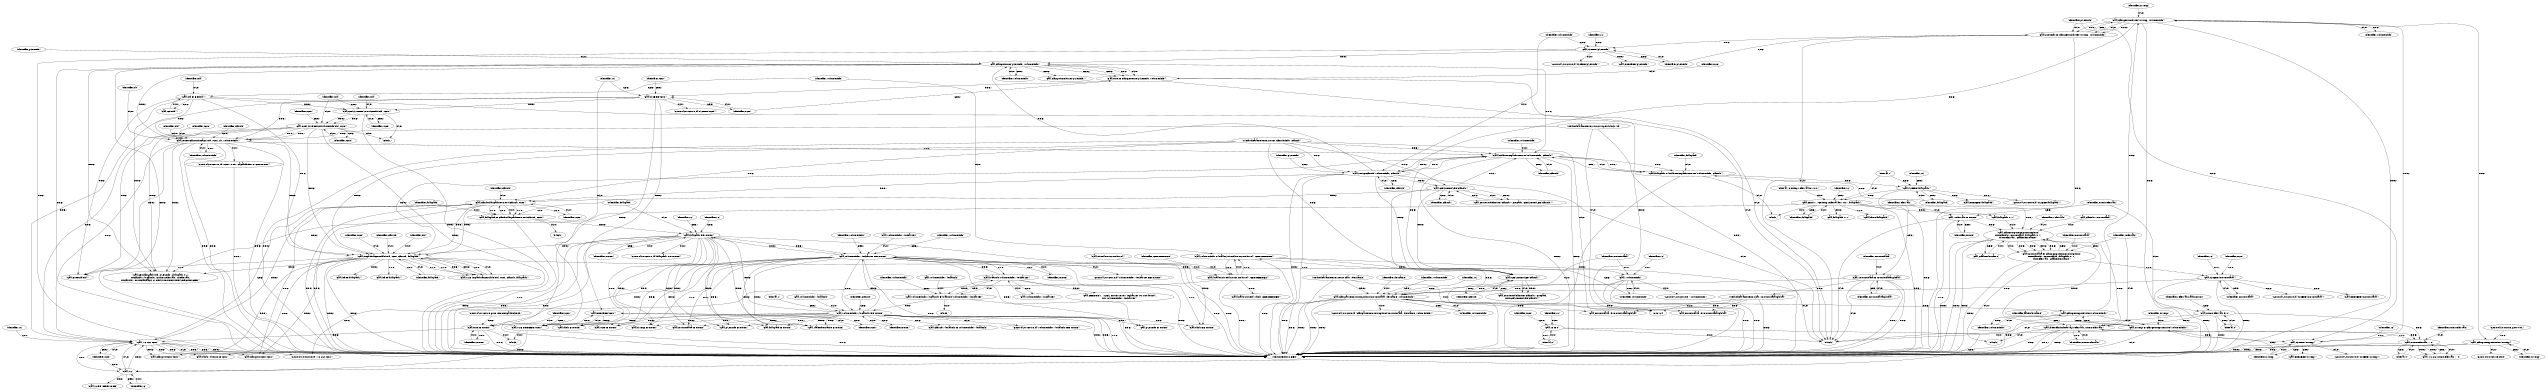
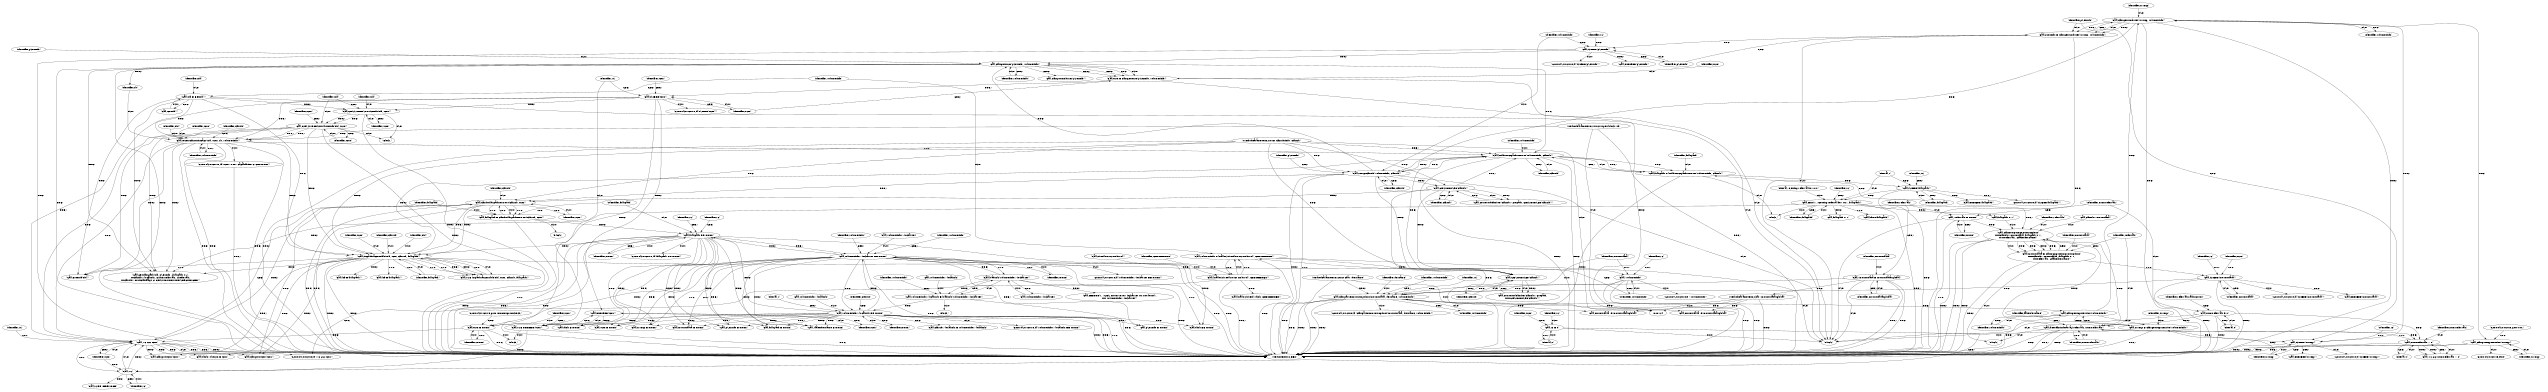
edge "(Call,cifs_get_tcon(pSesInfo, volume_info))" -> "(Call,reset_cifs_unix_caps(xid, tcon, sb, volume_info))": now "(Call,cifs_get_tcon(pSesInfo, volume_info))" -> "(Identifier,sb)"
node "(Call,&fake_devname)": removed
edge "(Call,IS_ERR(mount_data))" -> "(ControlStructure,if (IS_ERR(mount_data)))": label "CFG: " -> "AST: "
node "(ControlStructure,goto remote_path_check;)": label "(ControlStructure,goto remote_path_check;)" -> "(ControlStructure,goto remote_goto_check;)"
edge "(Call,srvTcp = cifs_get_tcp_session(volume_info))" -> "(MethodReturn,RET)": label "AST: " -> "DDG: "
